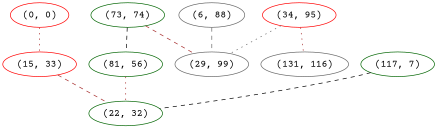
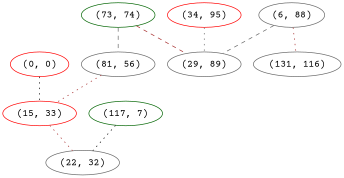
edge "(0, 0)" -- "(15, 33)": color brown -> black
edge "(73, 74)" -- "(81, 56)": color black -> gray40
edge "(34, 95)" -- "(131, 116)": now "(6, 88)" -- "(131, 116)"
node "(81, 56)": color darkgreen -> gray40
node "(29, 99)": label "(29, 99)" -> "(29, 89)"
edge "(15, 33)" -- "(22, 32)": style dashed -> dotted
edge "(81, 56)" -- "(22, 32)": now "(81, 56)" -- "(15, 33)"
edge "(117, 7)" -- "(22, 32)": style dashed -> dotted
node "(22, 32)": color darkgreen -> gray40
